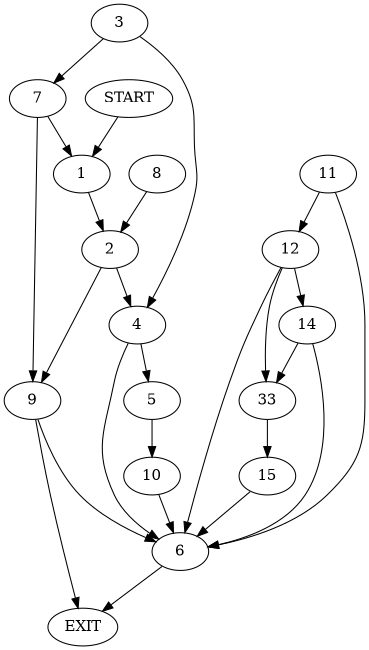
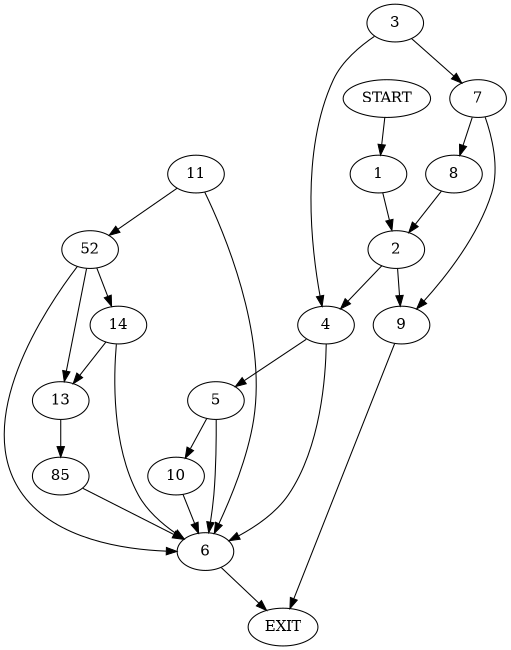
edge "7" -> "1": now "7" -> "8"
node "12": label "12" -> "52"
node "33": label "33" -> "13"
node "15": label "15" -> "85"
edge "9" -> "6": now "5" -> "6"
